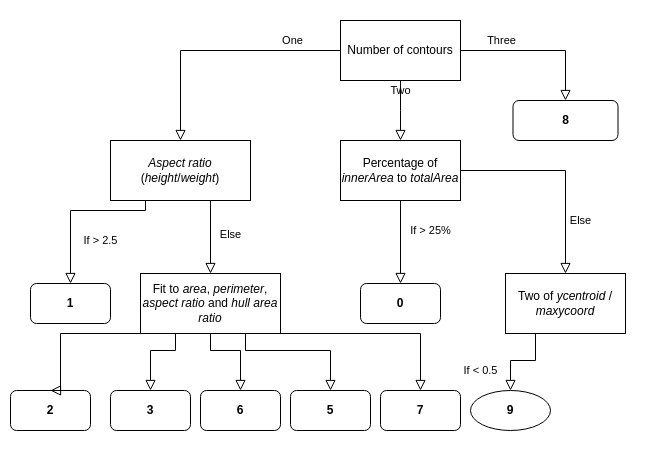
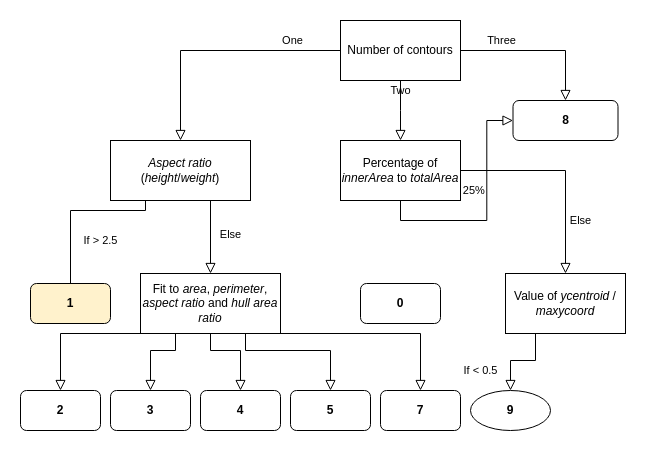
edge "Percentage of innerArea to totalArea" -> "0": now "Percentage of innerArea to totalArea" -> "8"
edge "Aspect ratio (height/weight)" -> "1": arrowhead block -> none
node "1": fillcolor #ffffff -> #fff2cc
node "Two of ycentroid / maxycoord": label "Two of ycentroid / maxycoord" -> "Value of ycentroid / maxycoord"
node "2": moved (51, 411) -> (61, 411)
node "6": label "6" -> "4"
